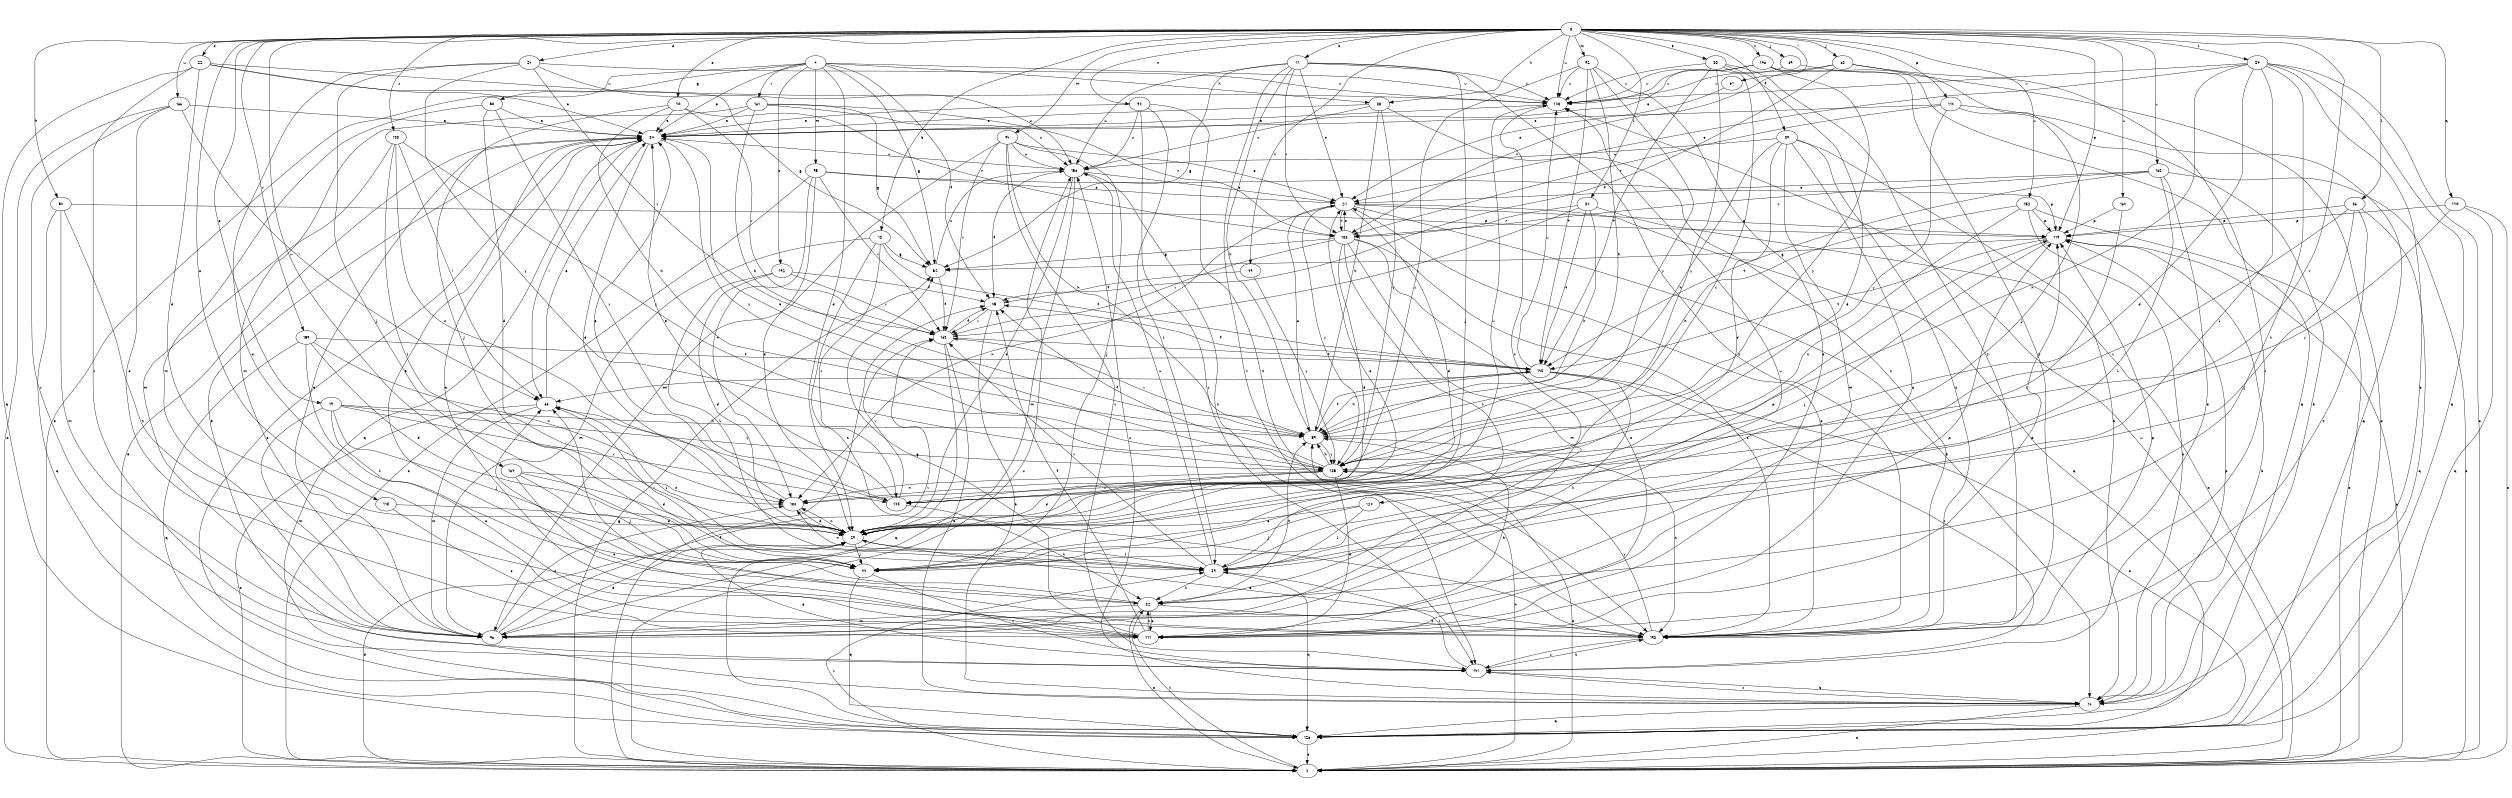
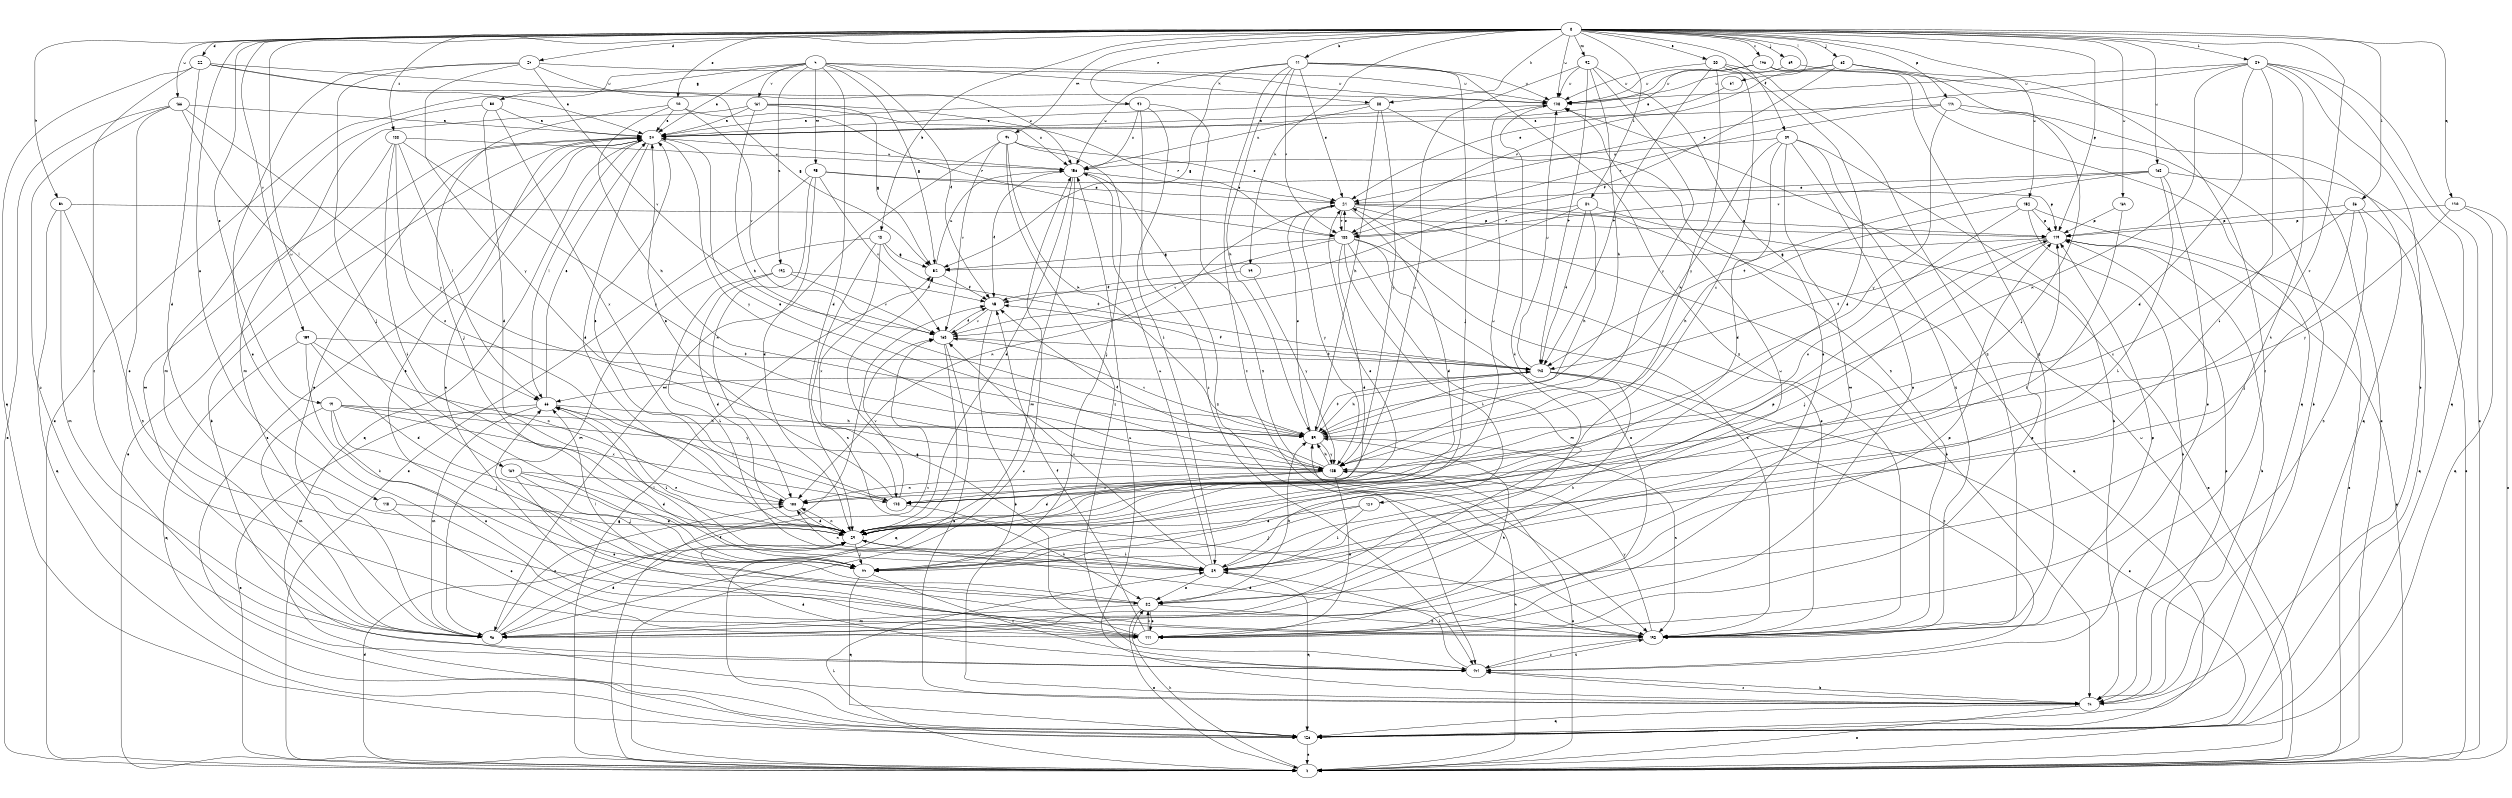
edge "94" -> "156": now "138" -> "156"
edge "52" -> "163": now "52" -> "45"
edge "176" -> "185": now "166" -> "185"
edge "66" -> "59": added, label "h"
edge "89" -> "82": label "k" -> "a"
